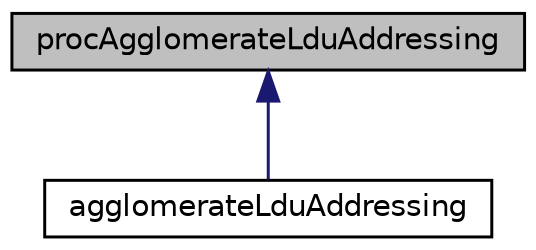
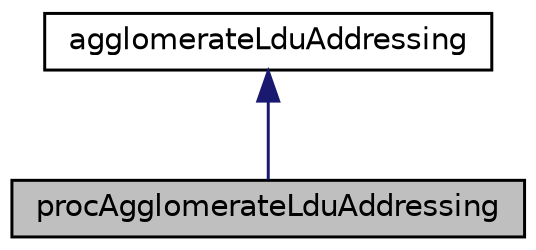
edge "agglomerateLduAddressing" -> "procAgglomerateLduAddressing": reversed
